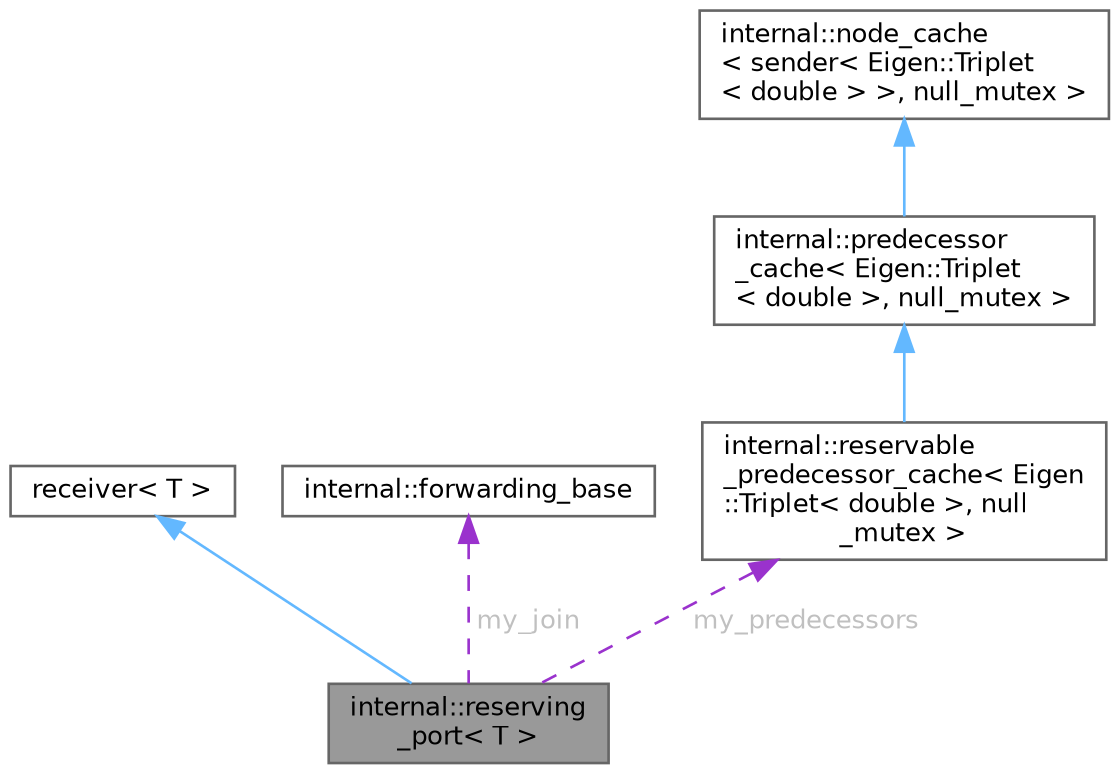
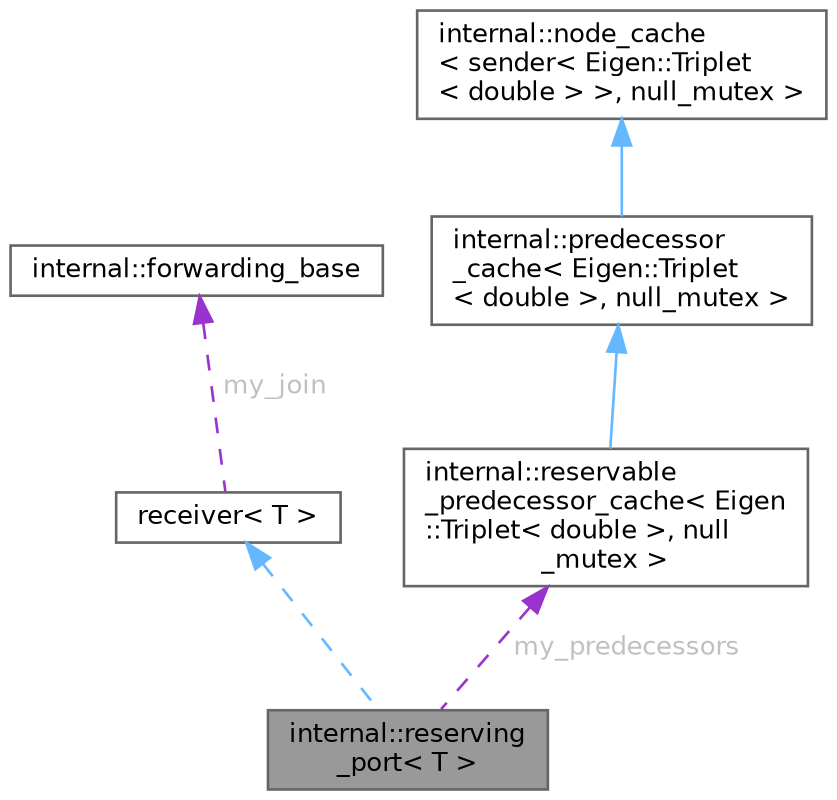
edge "internal::reserving _port< T >" -> "receiver< T >": style solid -> dashed
edge "internal::reserving _port< T >" -> "internal::forwarding_base": now "receiver< T >" -> "internal::forwarding_base"
